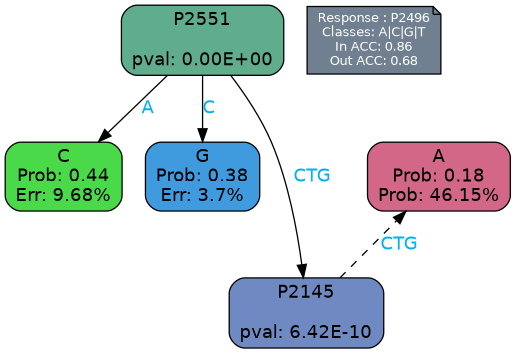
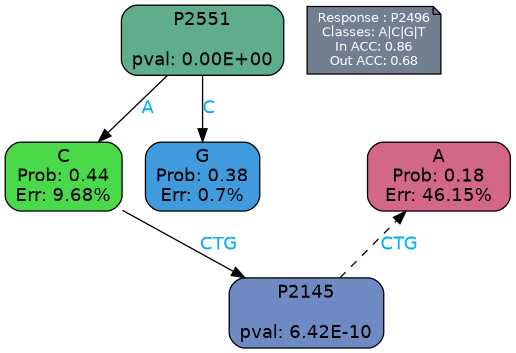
edge "P2551 pval: 0.00E+00" -> "P2145 pval: 6.42E-10": now "C Prob: 0.44 Err: 9.68%" -> "P2145 pval: 6.42E-10"
node "G Prob: 0.38 Err: 3.7%": label "G Prob: 0.38 Err: 3.7%" -> "G Prob: 0.38 Err: 0.7%"
node "A Prob: 0.18 Prob: 46.15%": label "A Prob: 0.18 Prob: 46.15%" -> "A Prob: 0.18 Err: 46.15%"
